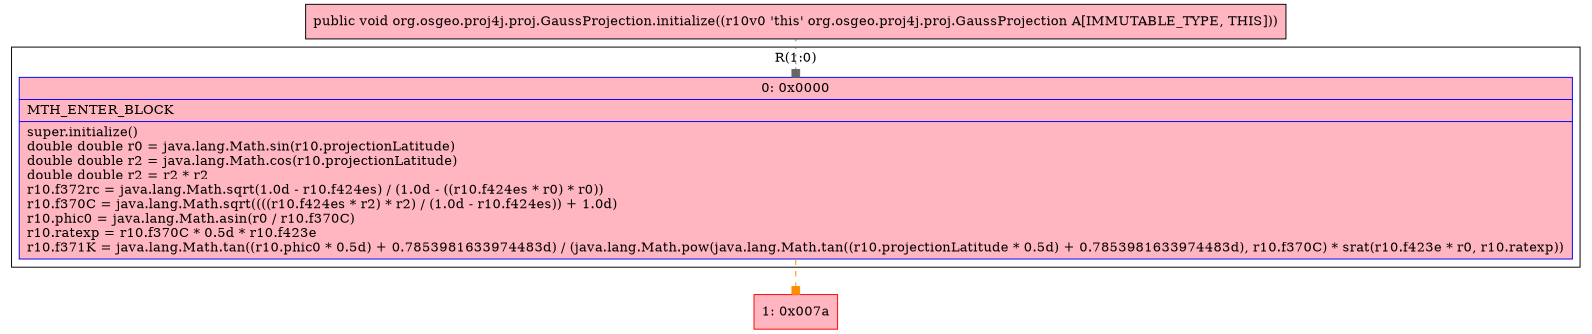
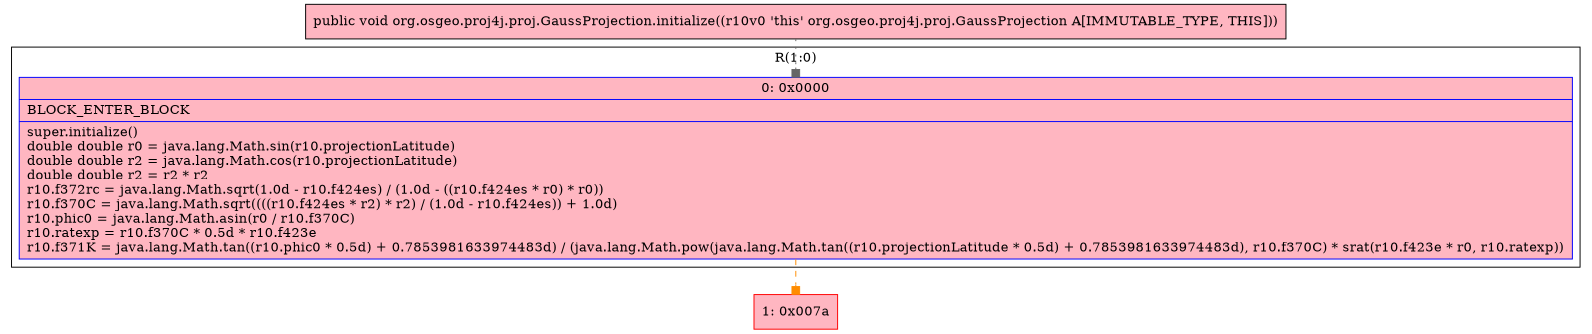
node "0: 0x0000": text "MTH_ENTER_BLOCK" -> "BLOCK_ENTER_BLOCK"
